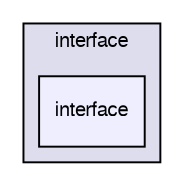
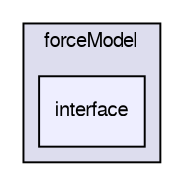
cluster "interface": label "interface" -> "forceModel"
